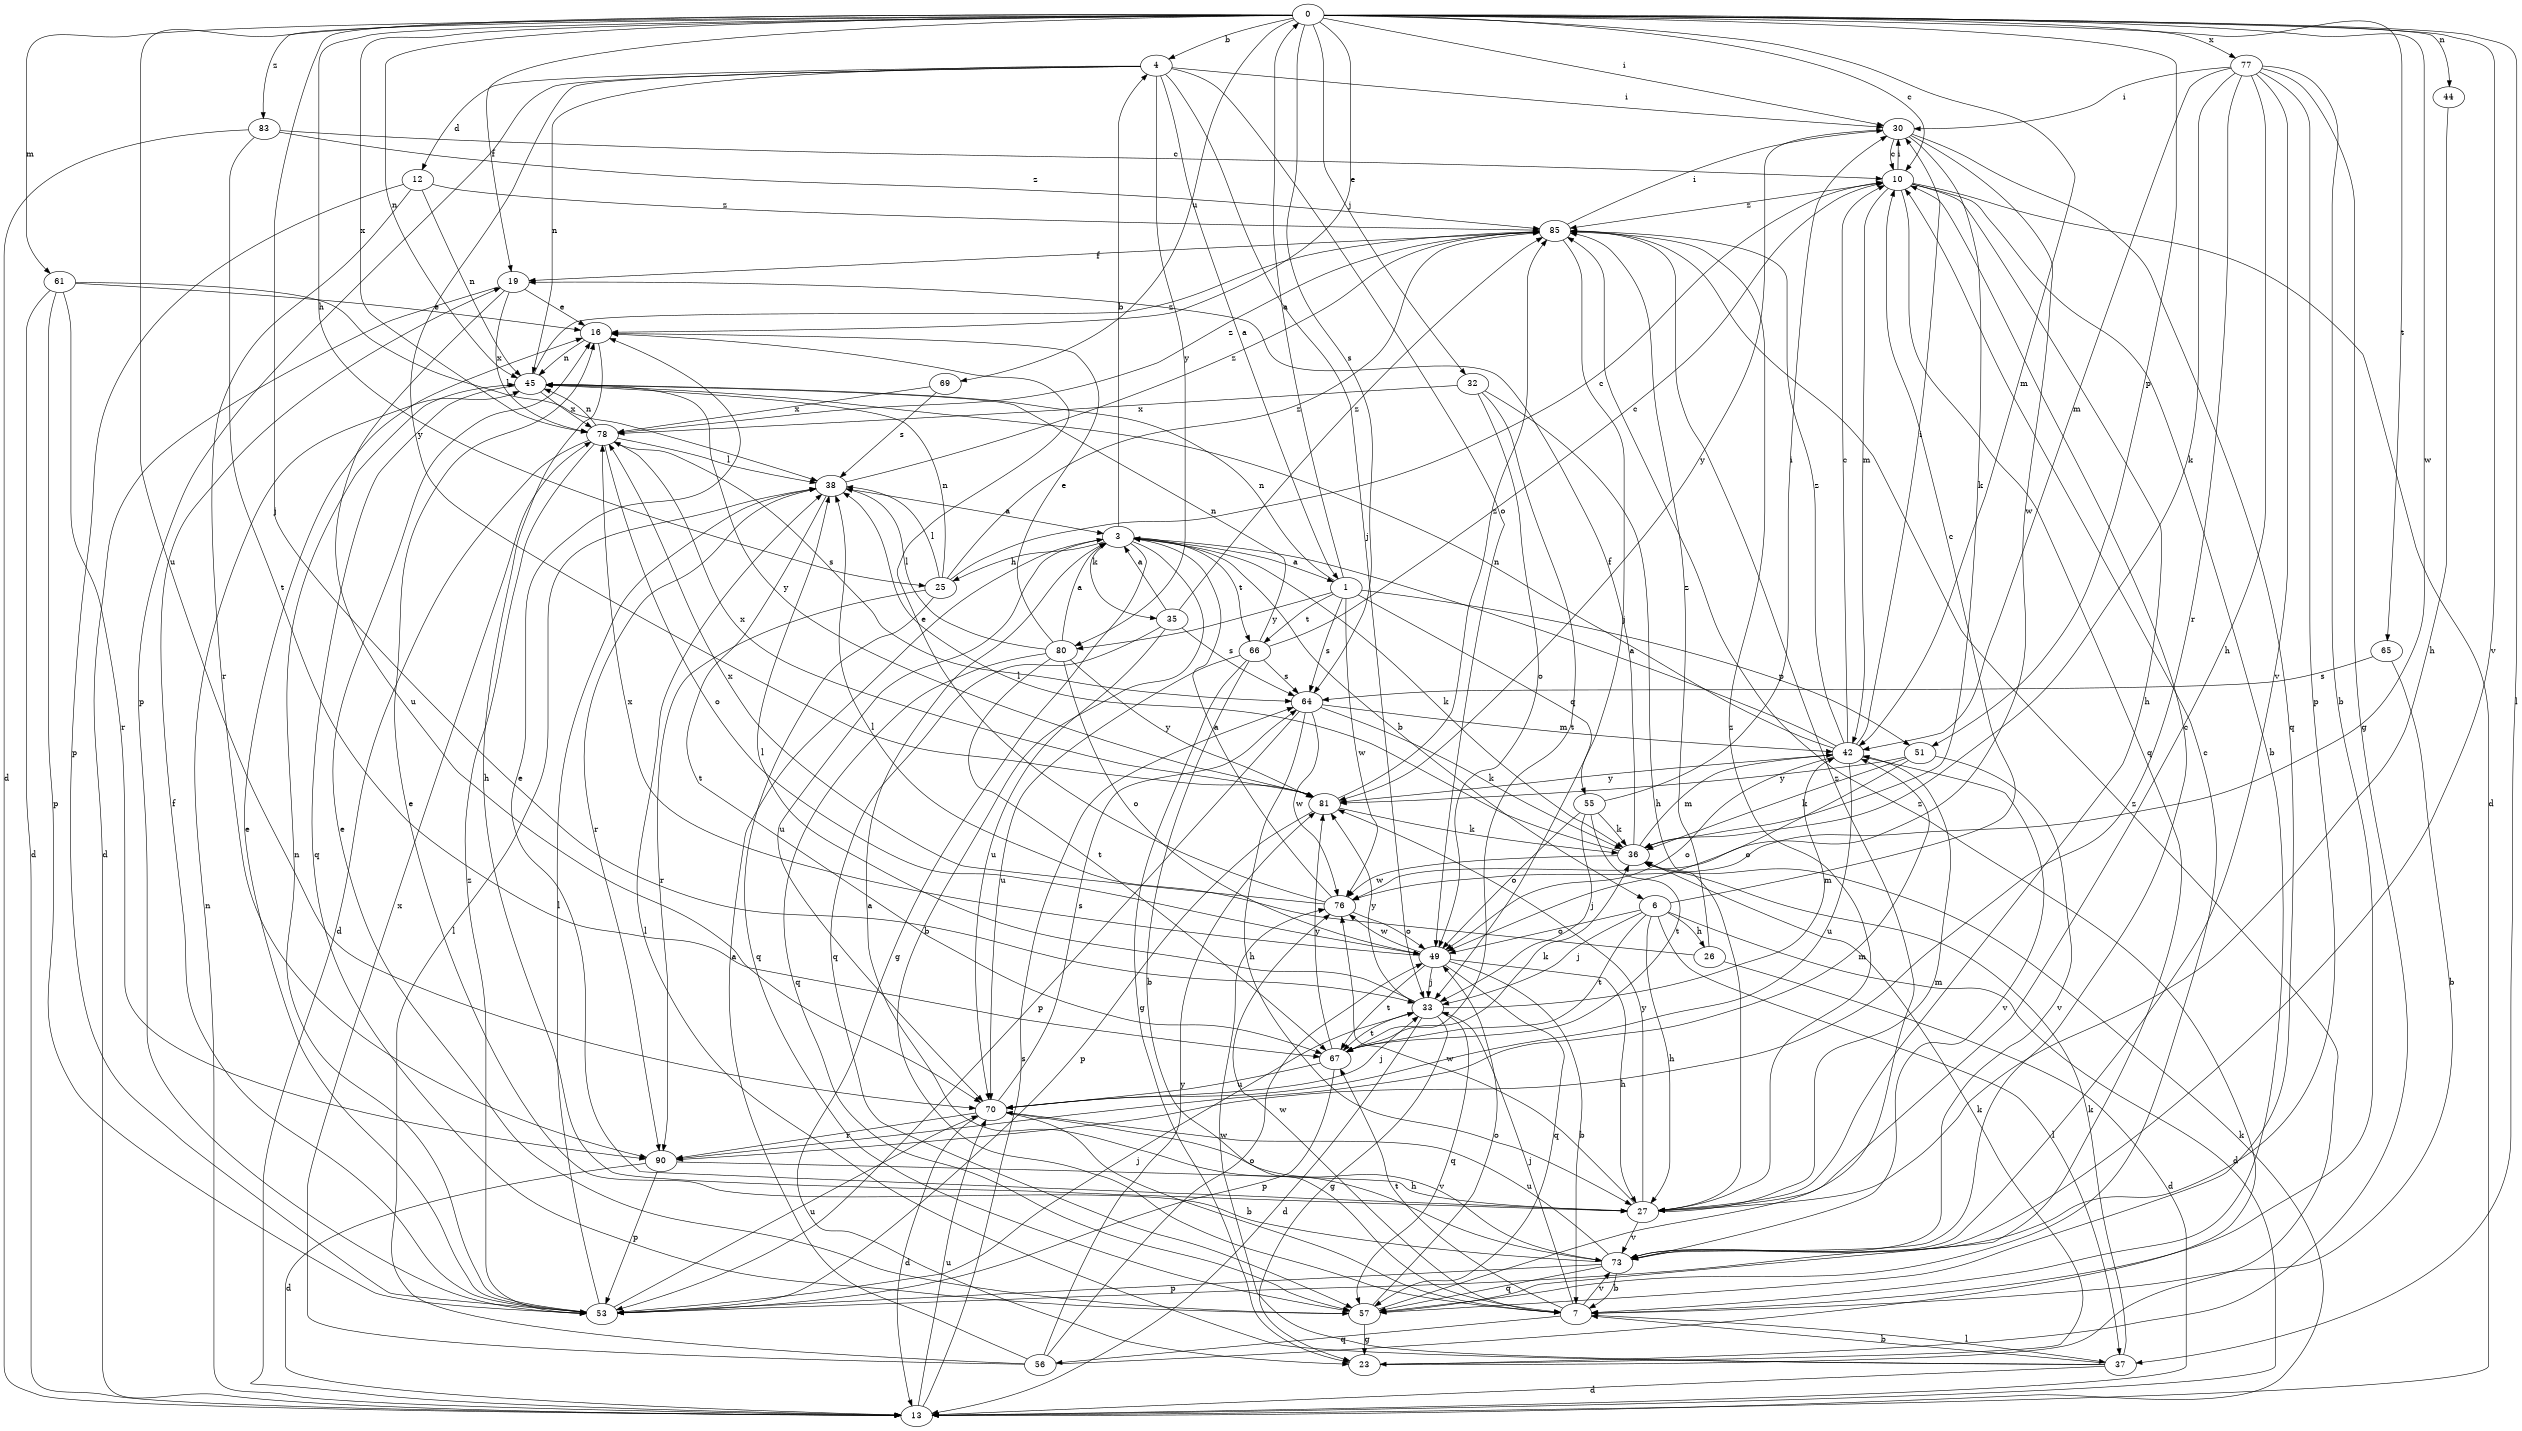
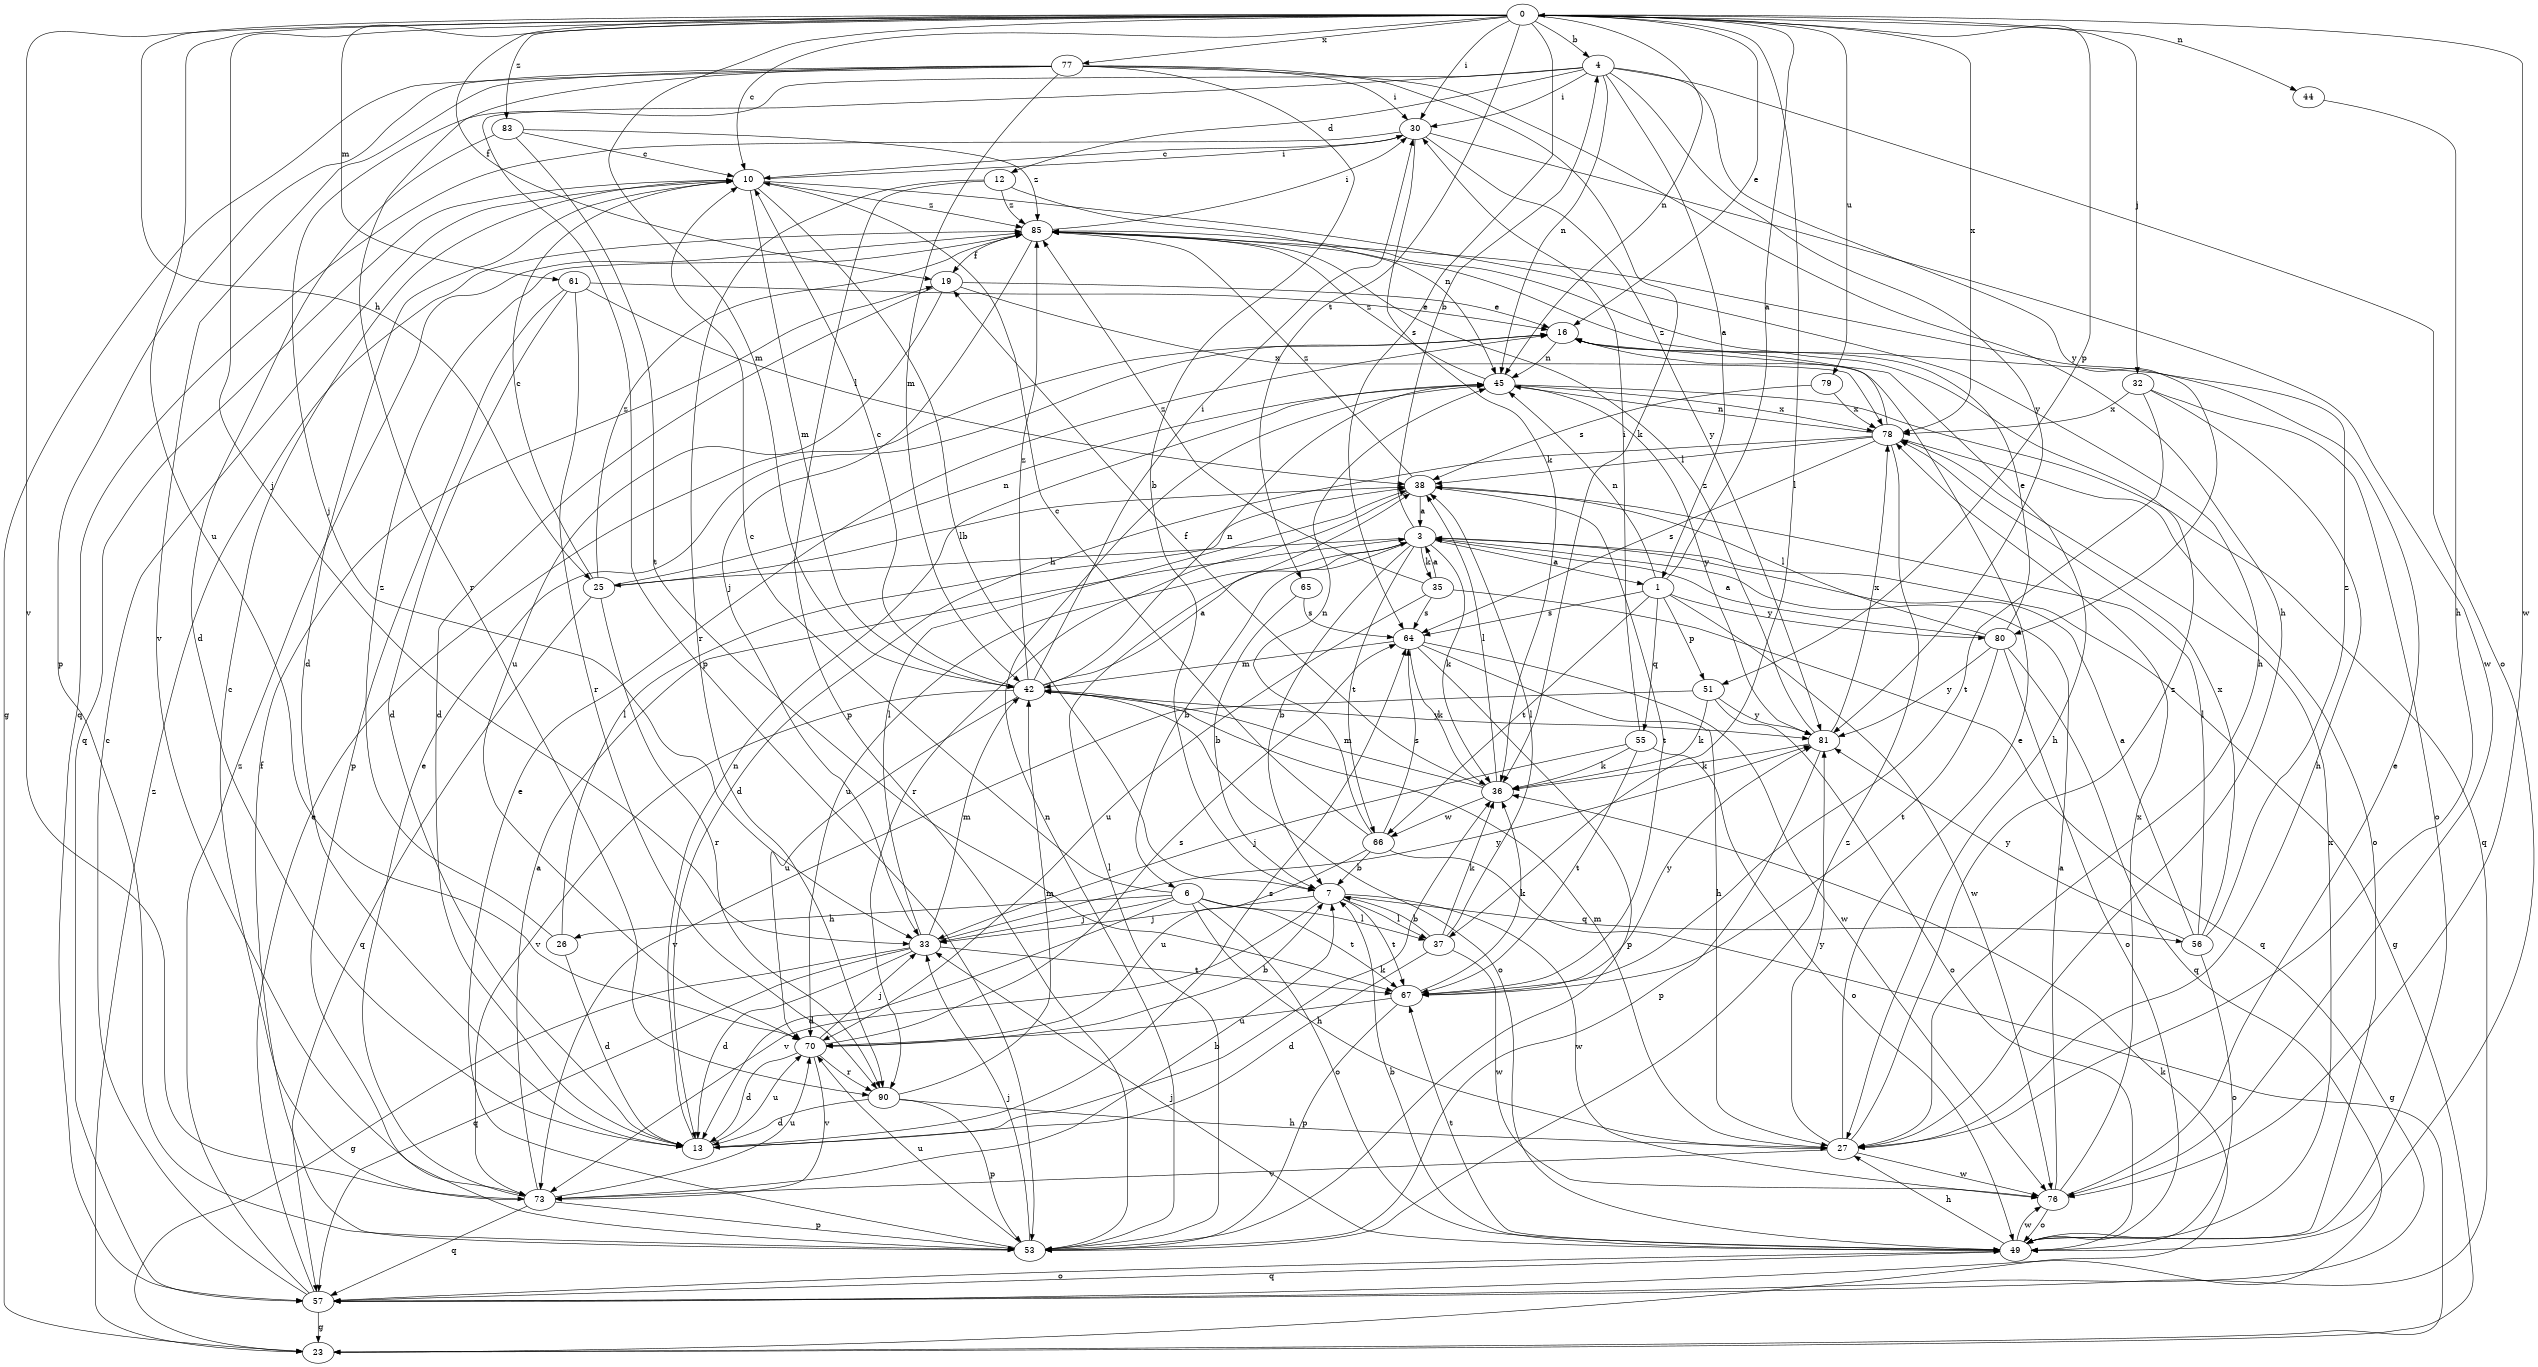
node "69": label "69" -> "79"
edge "36" -> "76": now "36" -> "66"
